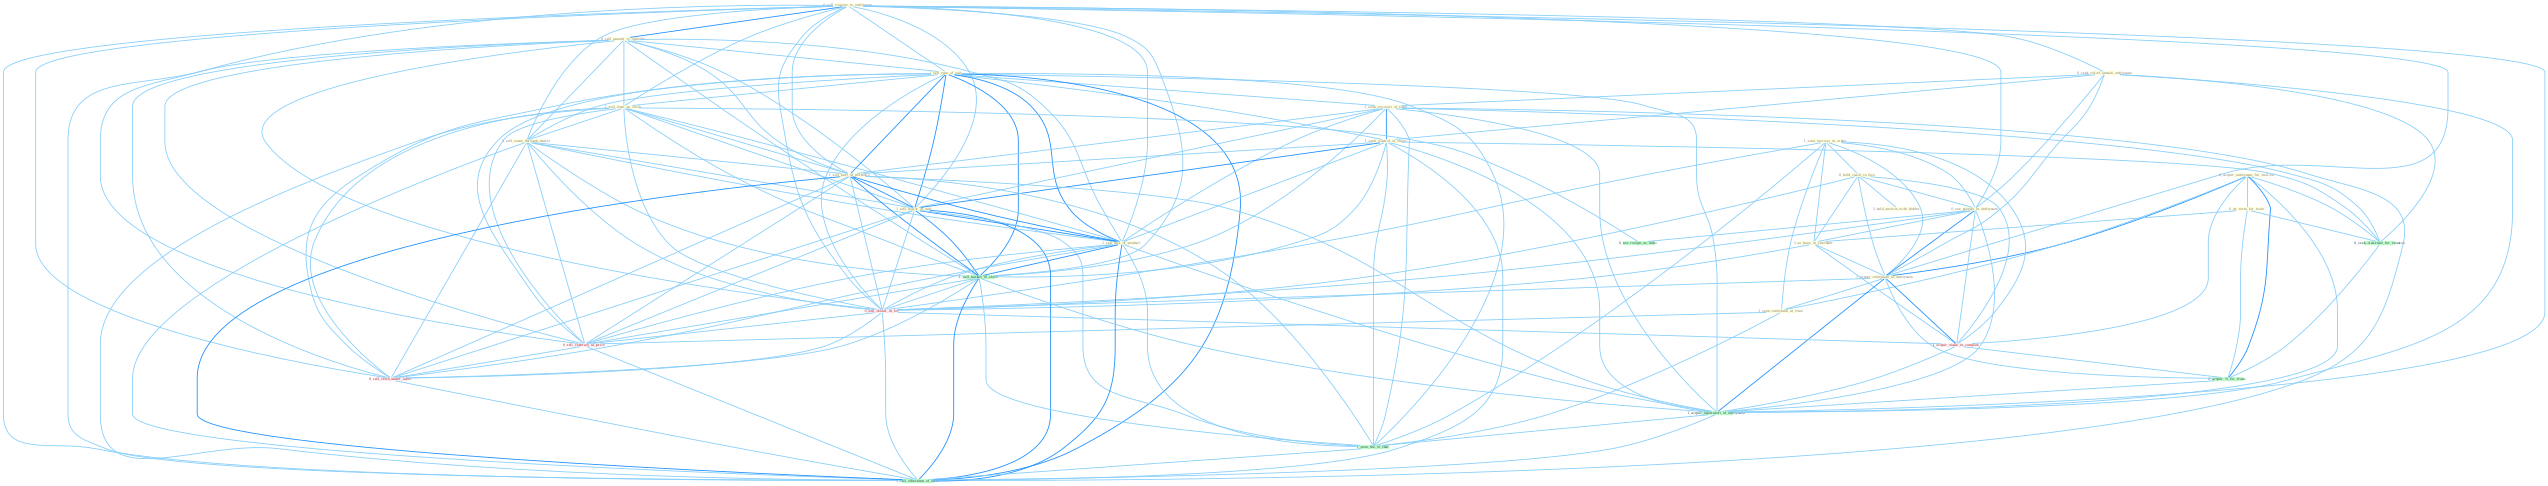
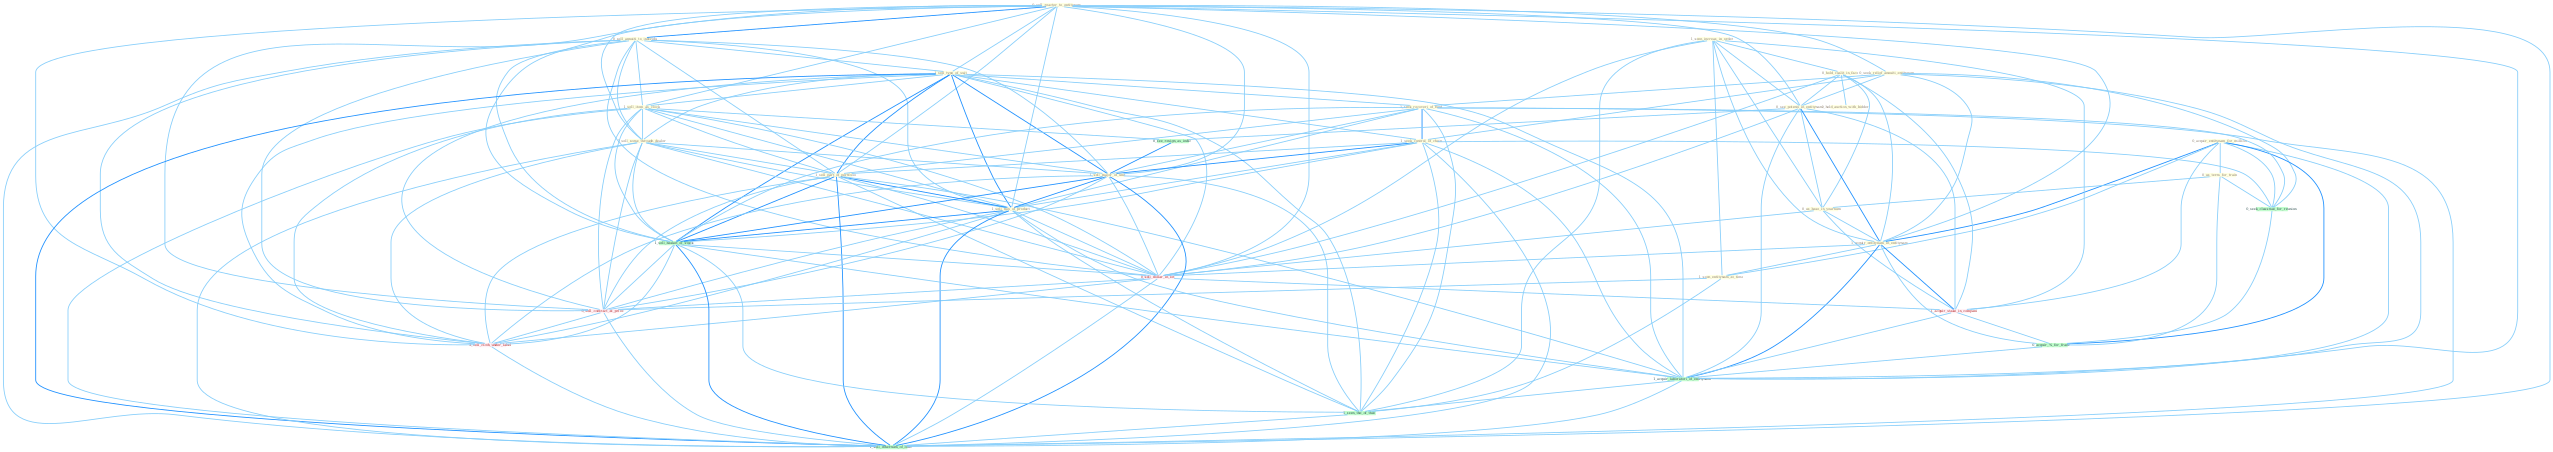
edge "1_sell_part_of_portfolio" -- "1_sell_major_of_unit": now "0_see_resign_as_indic" -- "1_sell_major_of_unit"
node "0_sell_cloth_under_label": label "0_sell_cloth_under_label" -> "2_sell_cloth_under_label"
